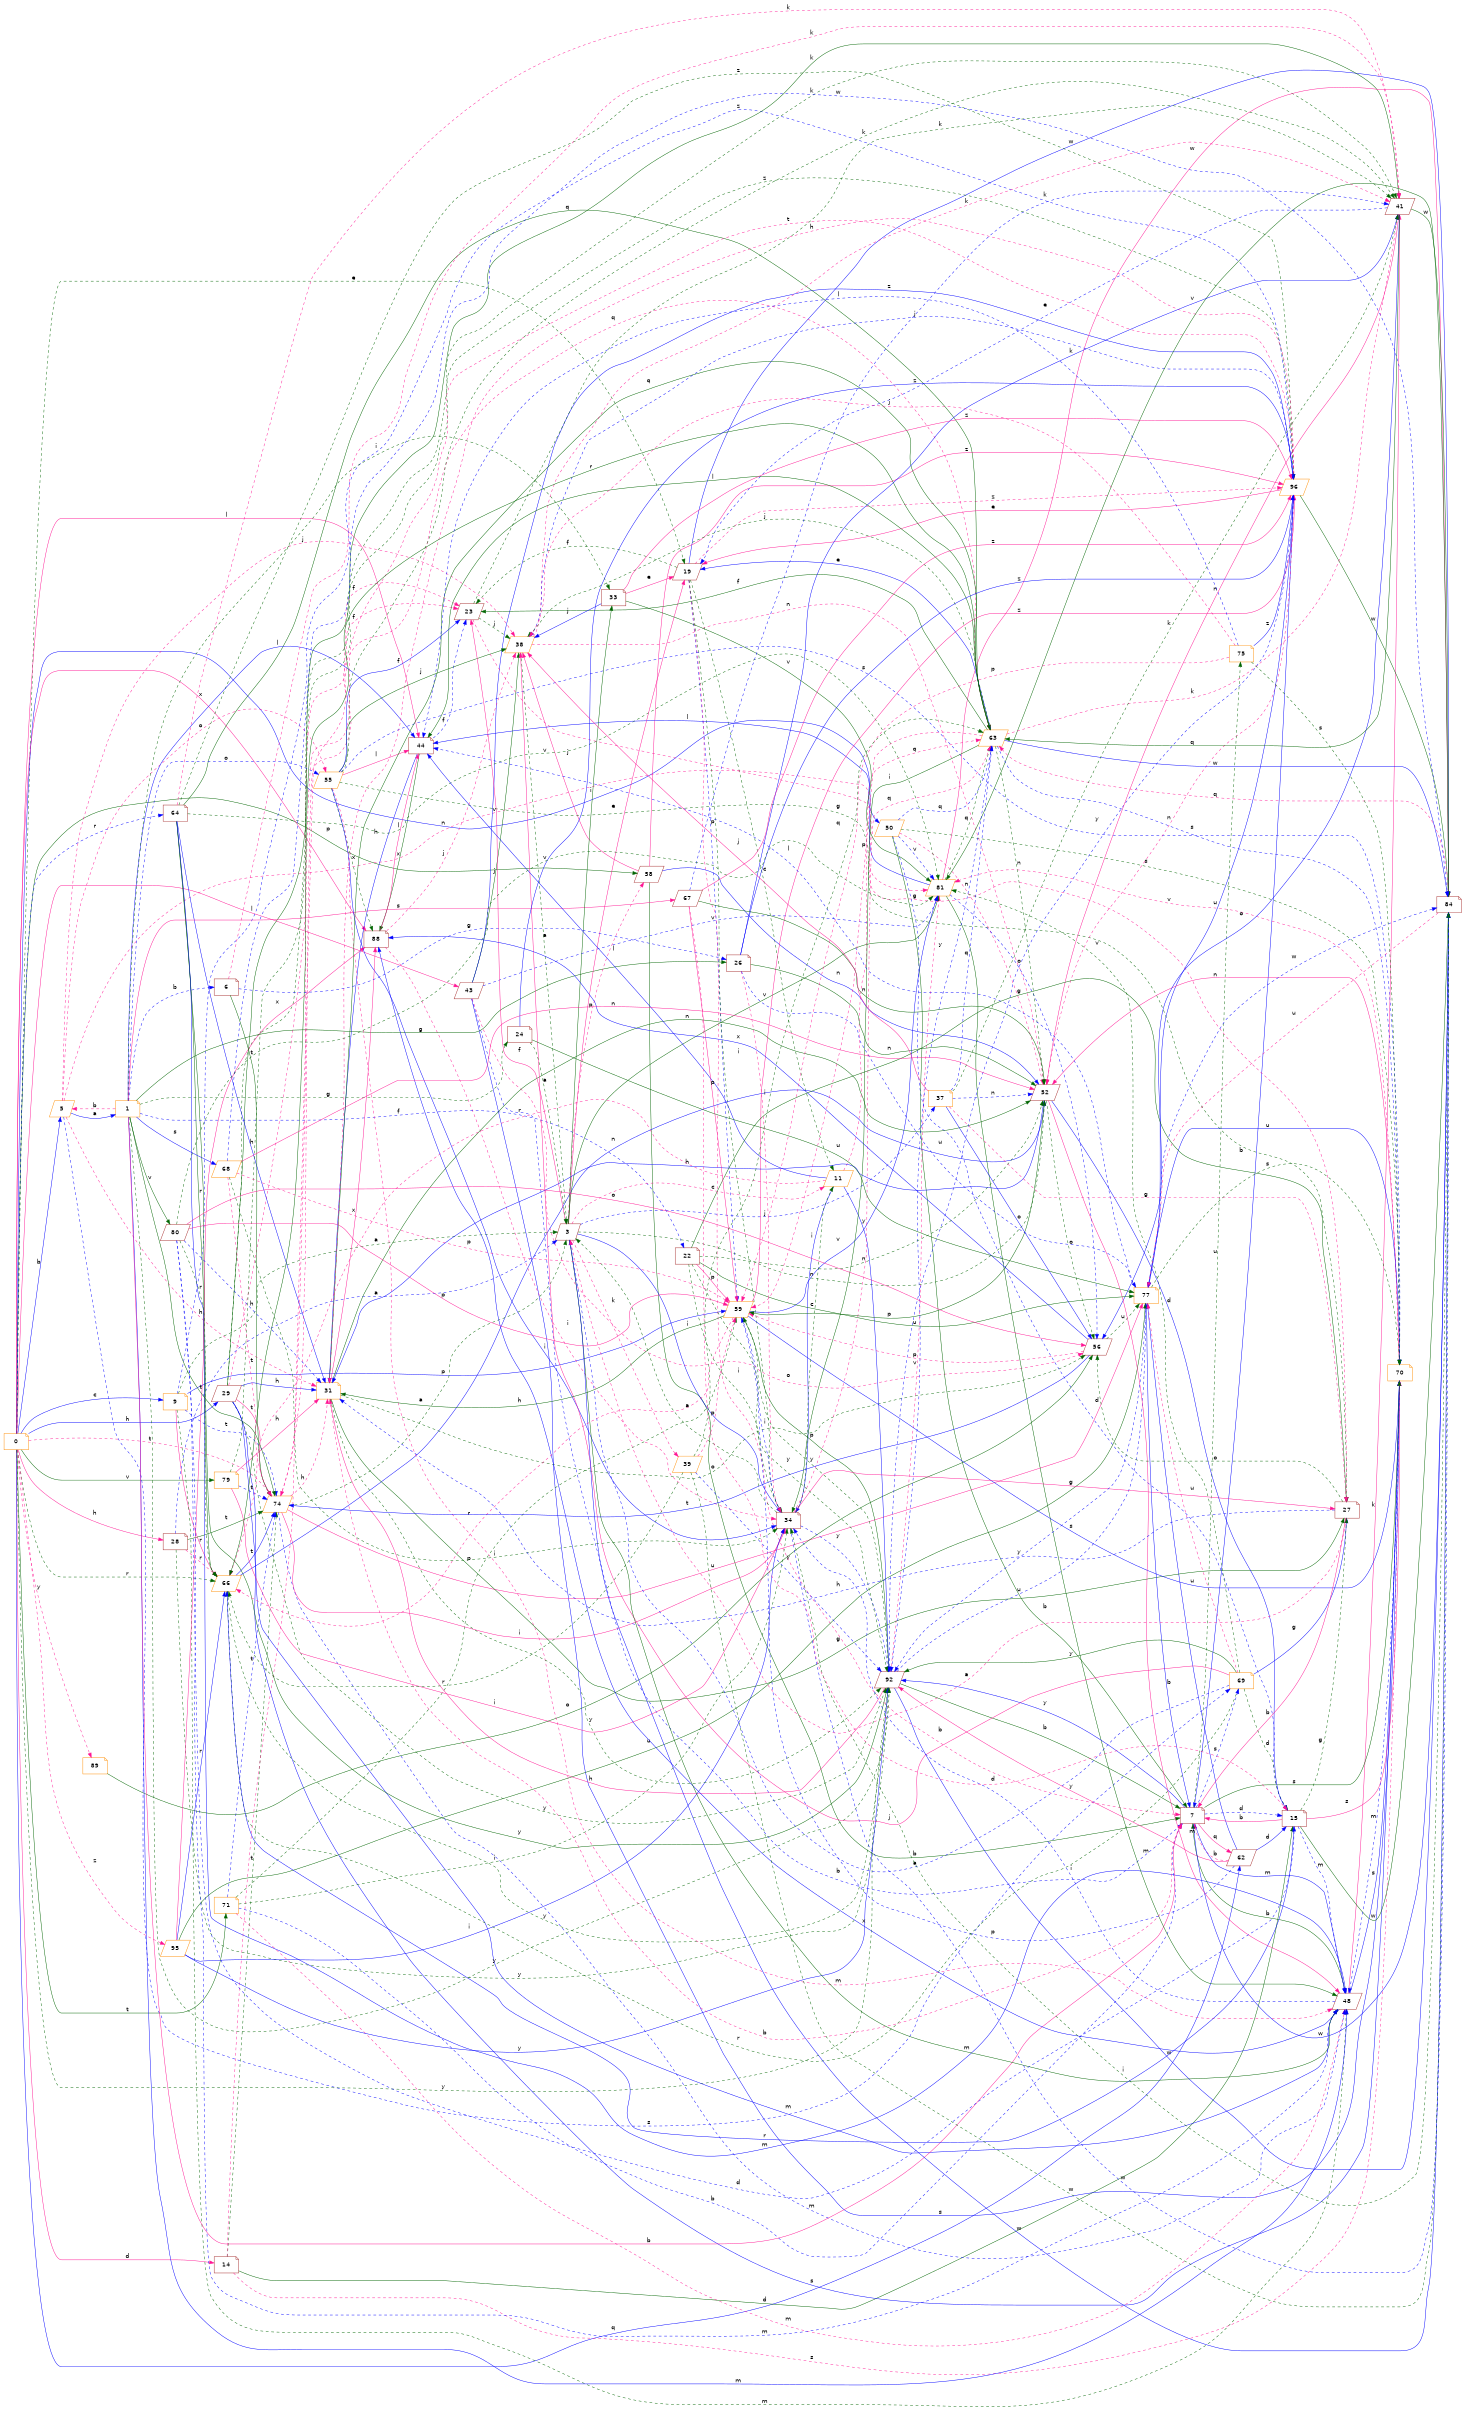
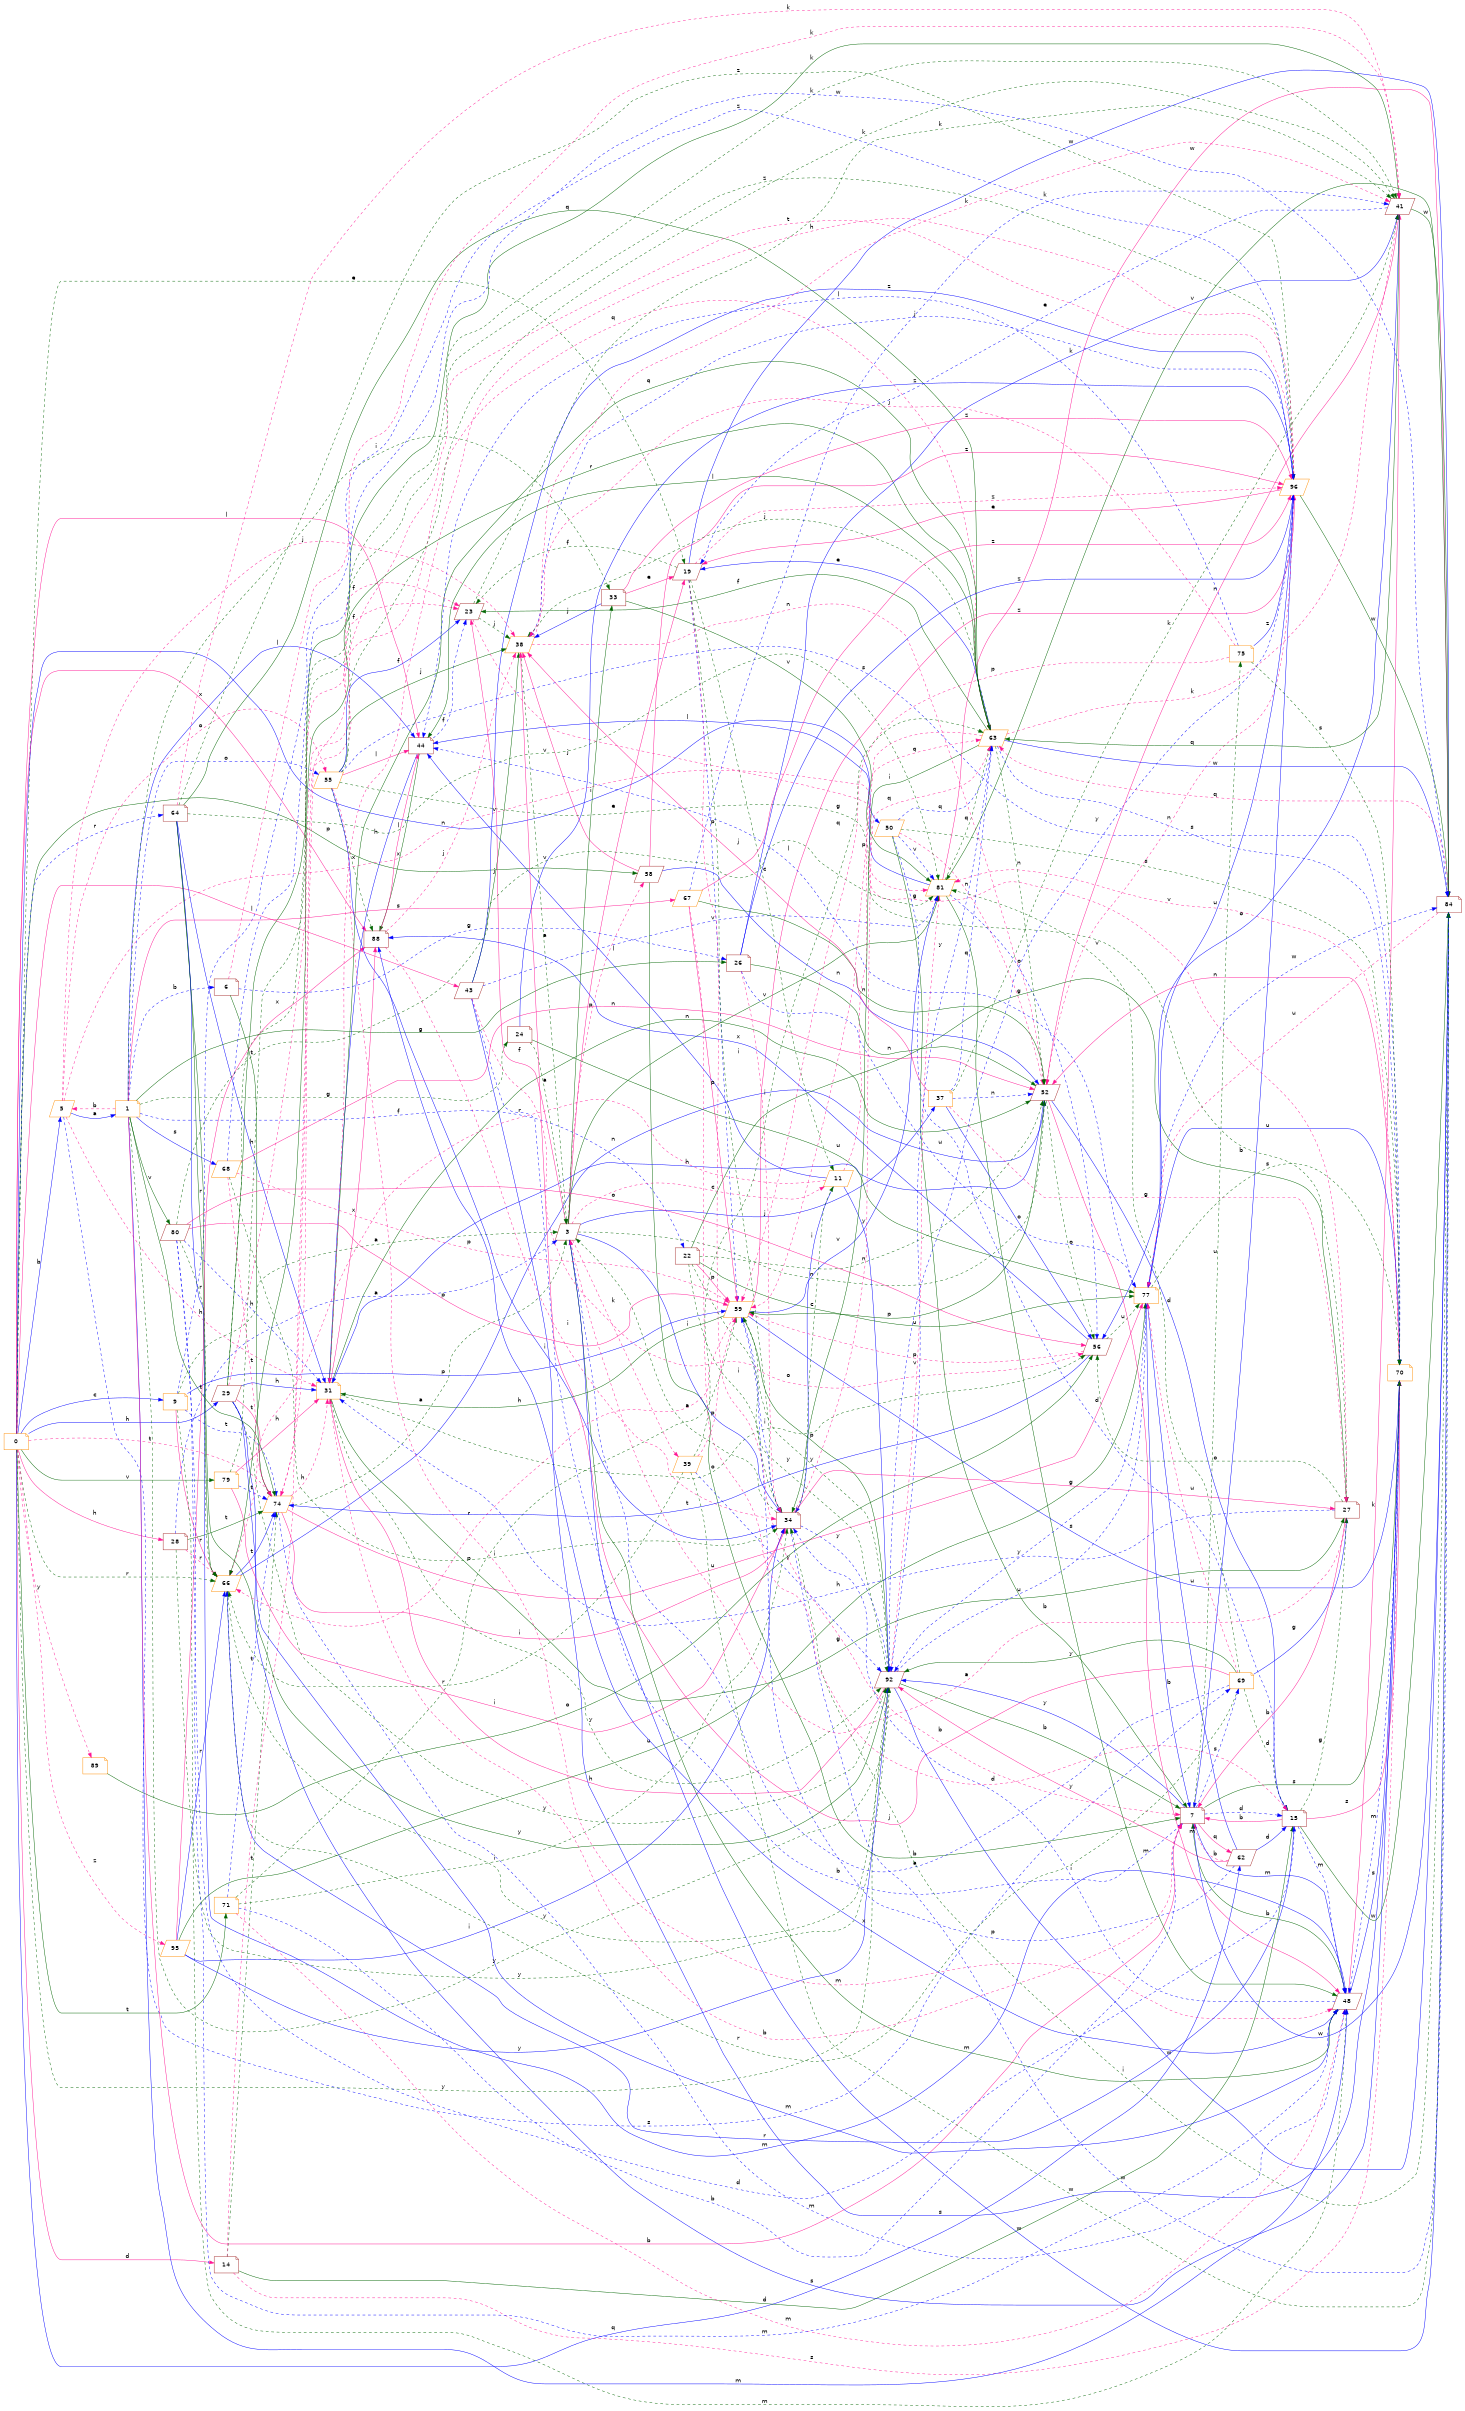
node "67": color brown -> darkorange
edge "3" -> "37": style dashed -> solid
